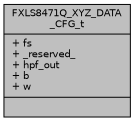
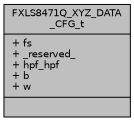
node "FXLS8471Q_XYZ_DATA": text "+ hpf_out" -> "+ hpf_hpf"
